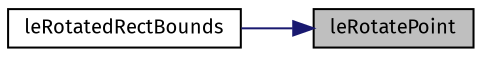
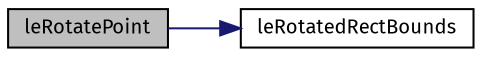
edge "leRotatedRectBounds" -> "leRotatePoint": reversed
